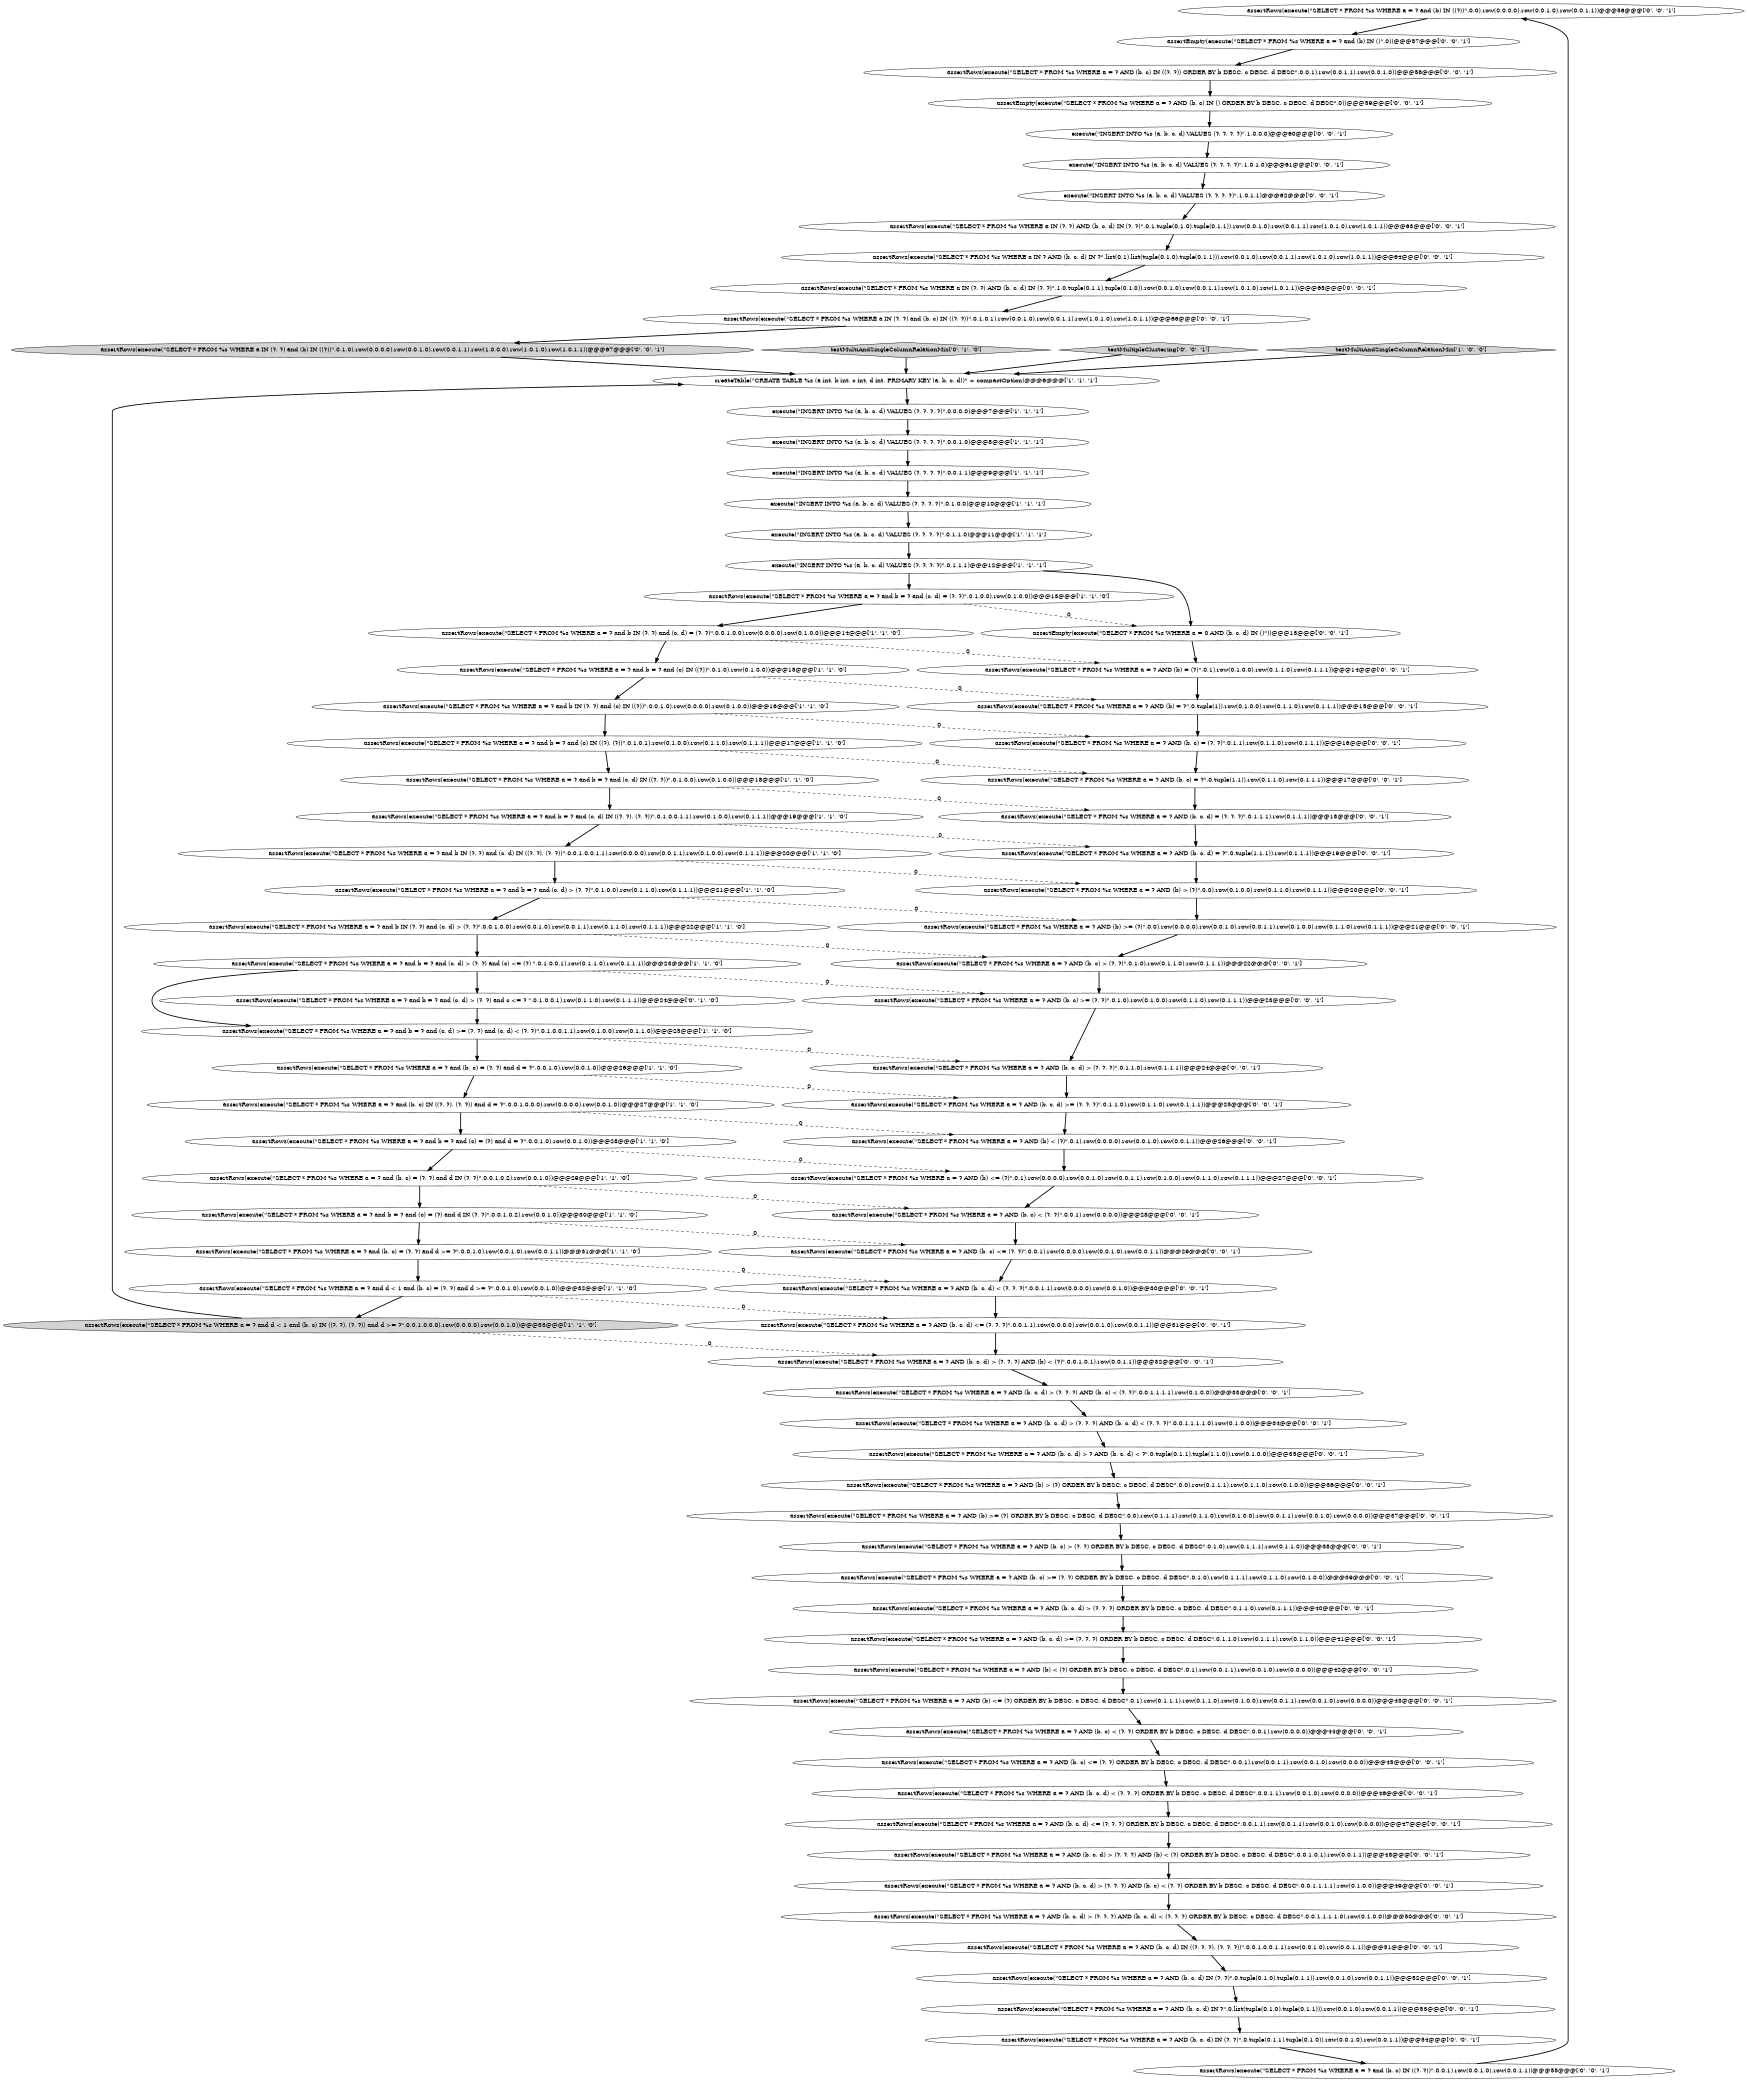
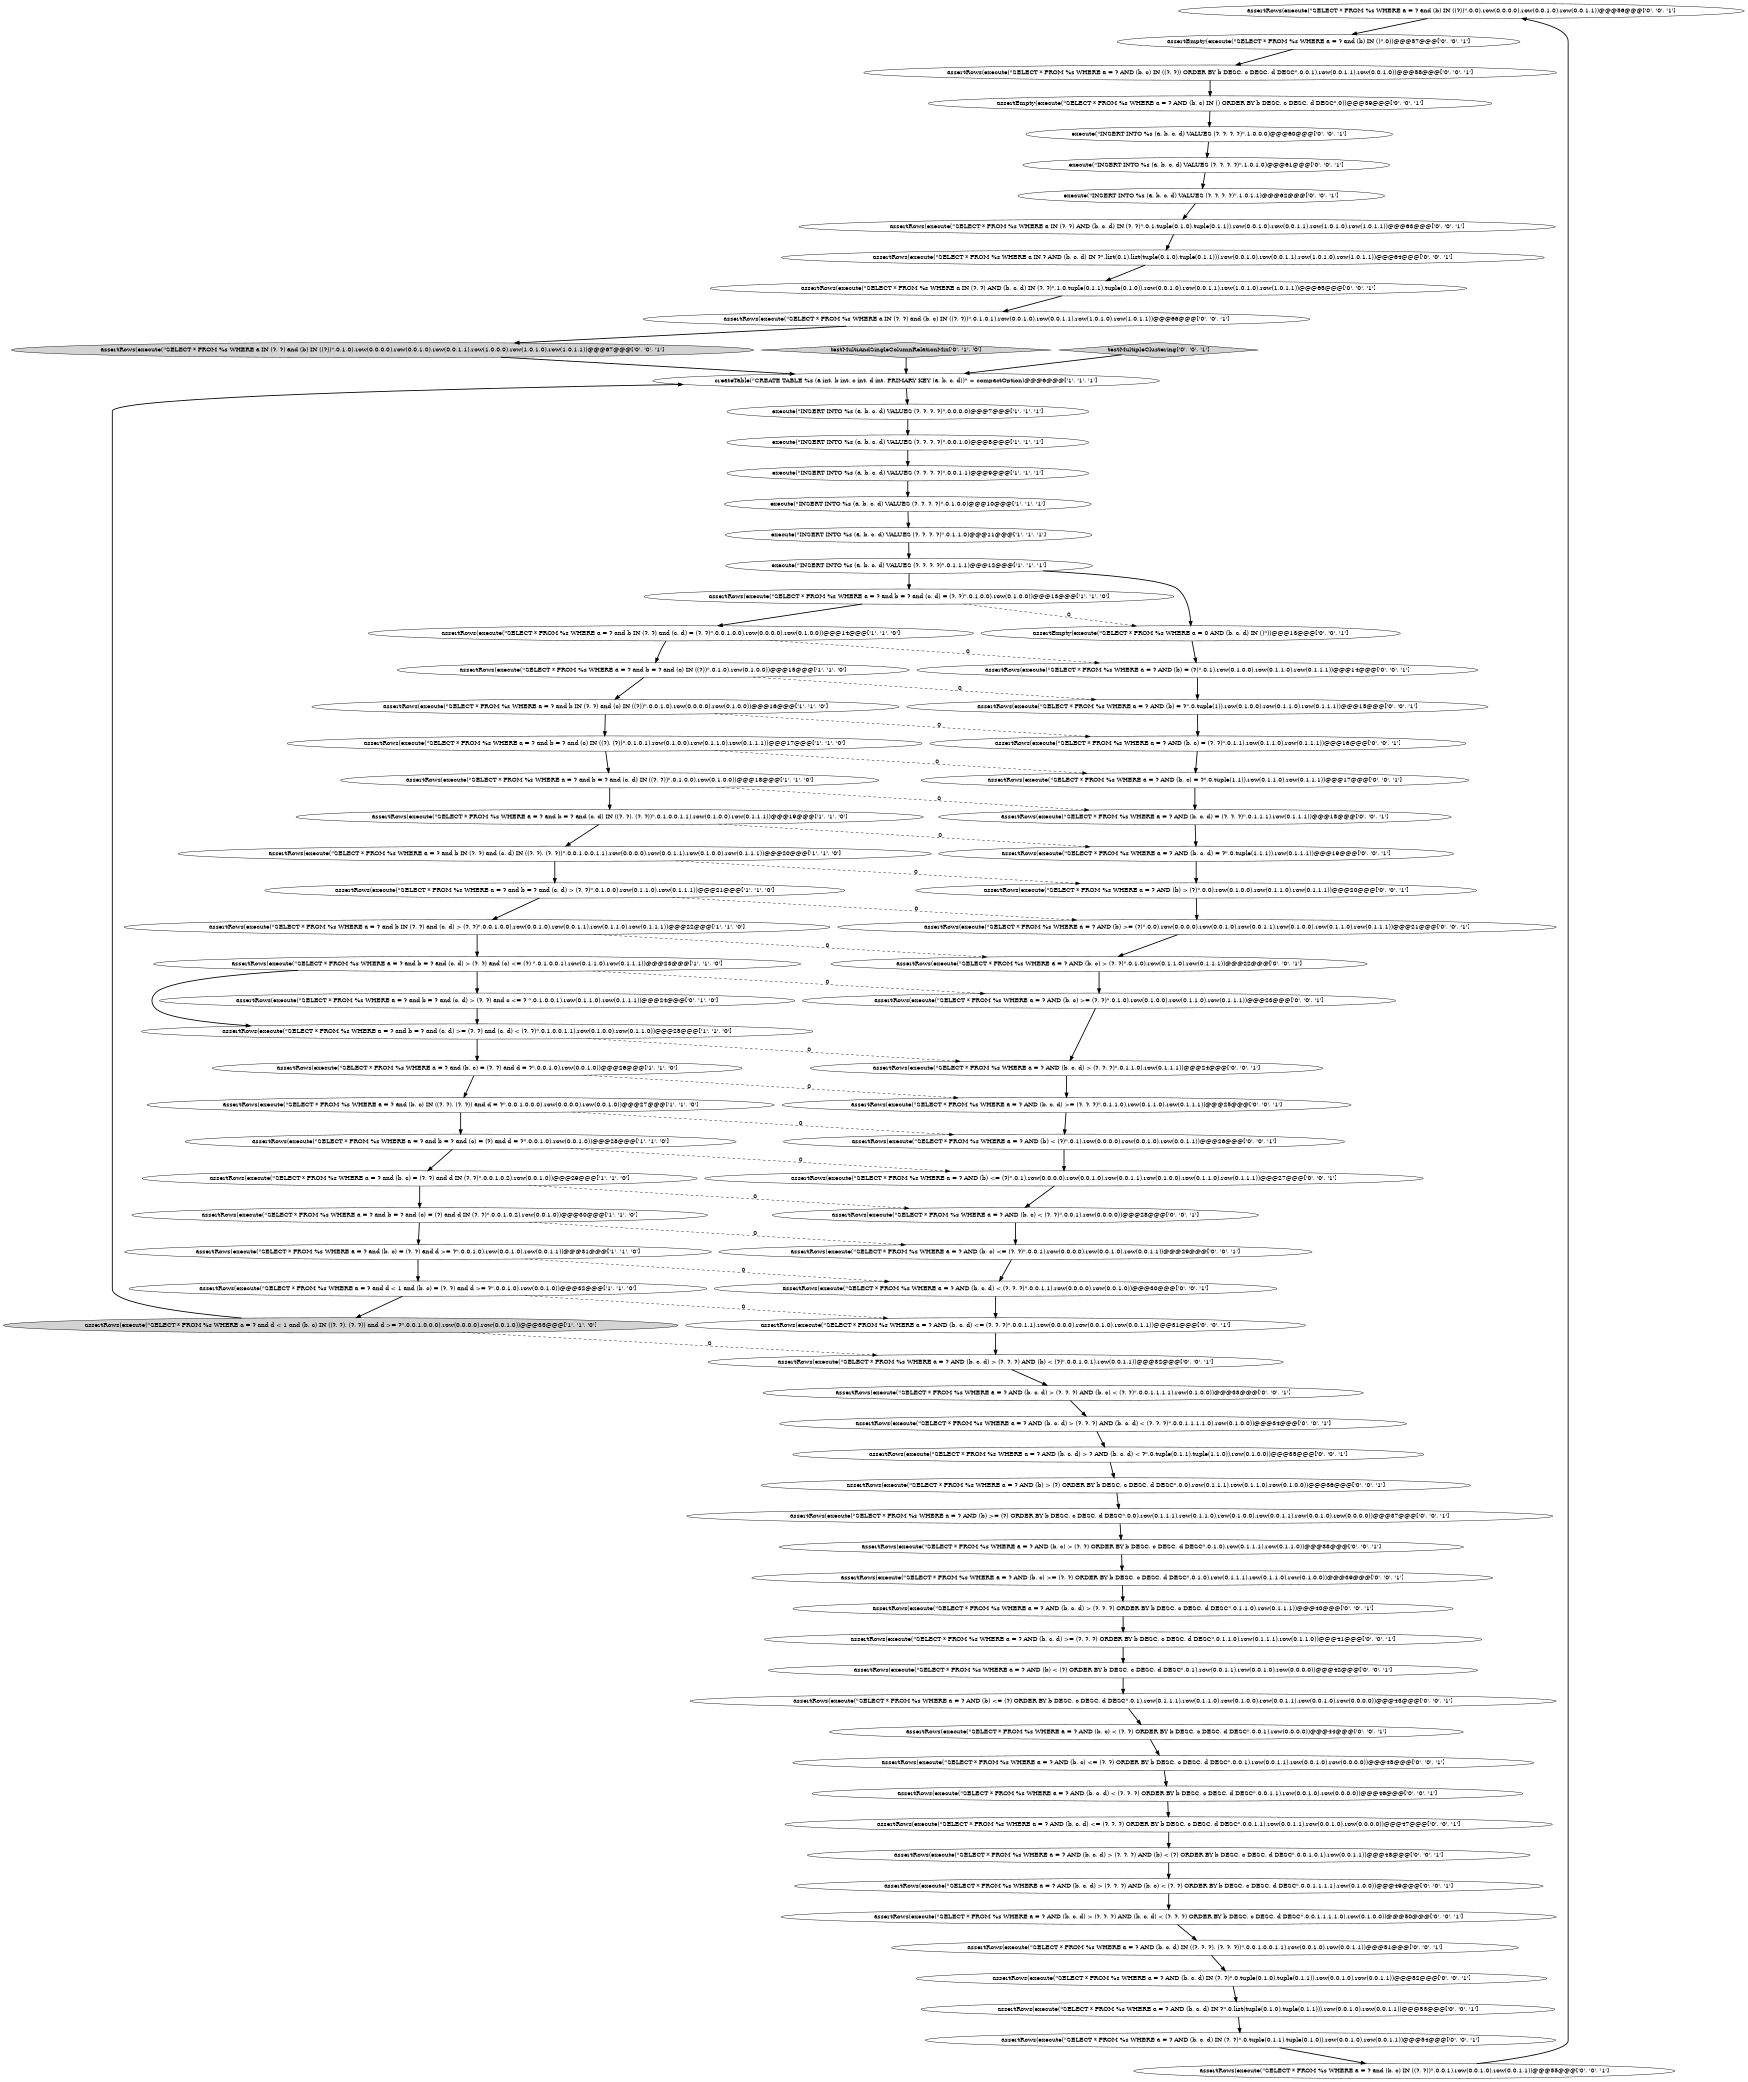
node "testMultiAndSingleColumnRelationMix['1', '0', '0']": removed
